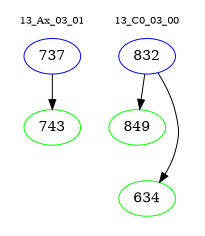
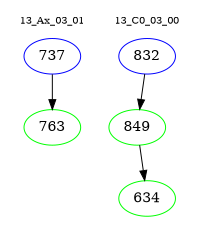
edge "832" -> "634": now "849" -> "634"
node "743": label "743" -> "763"
